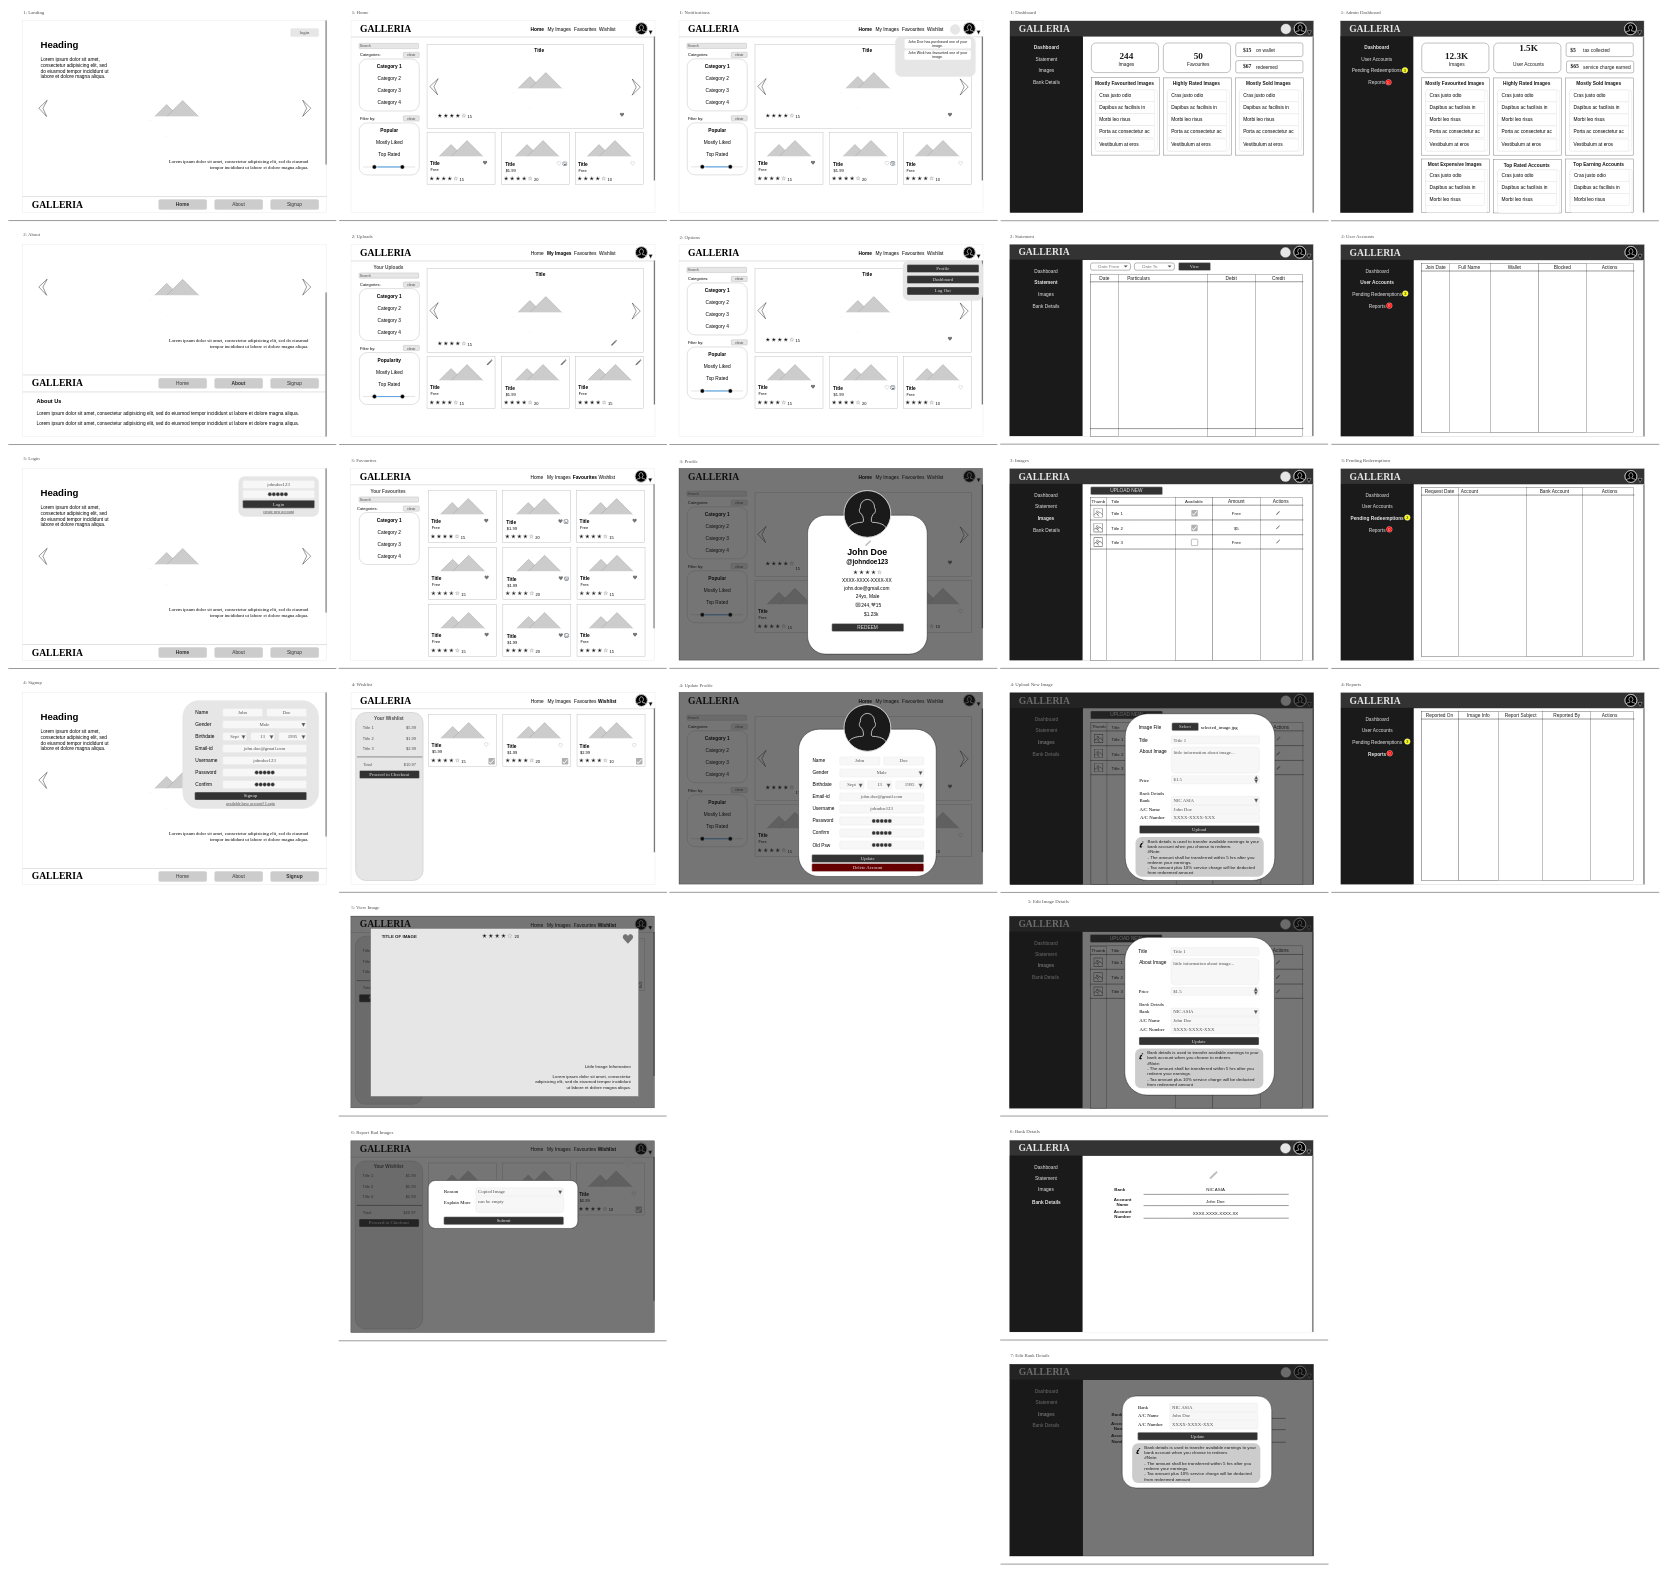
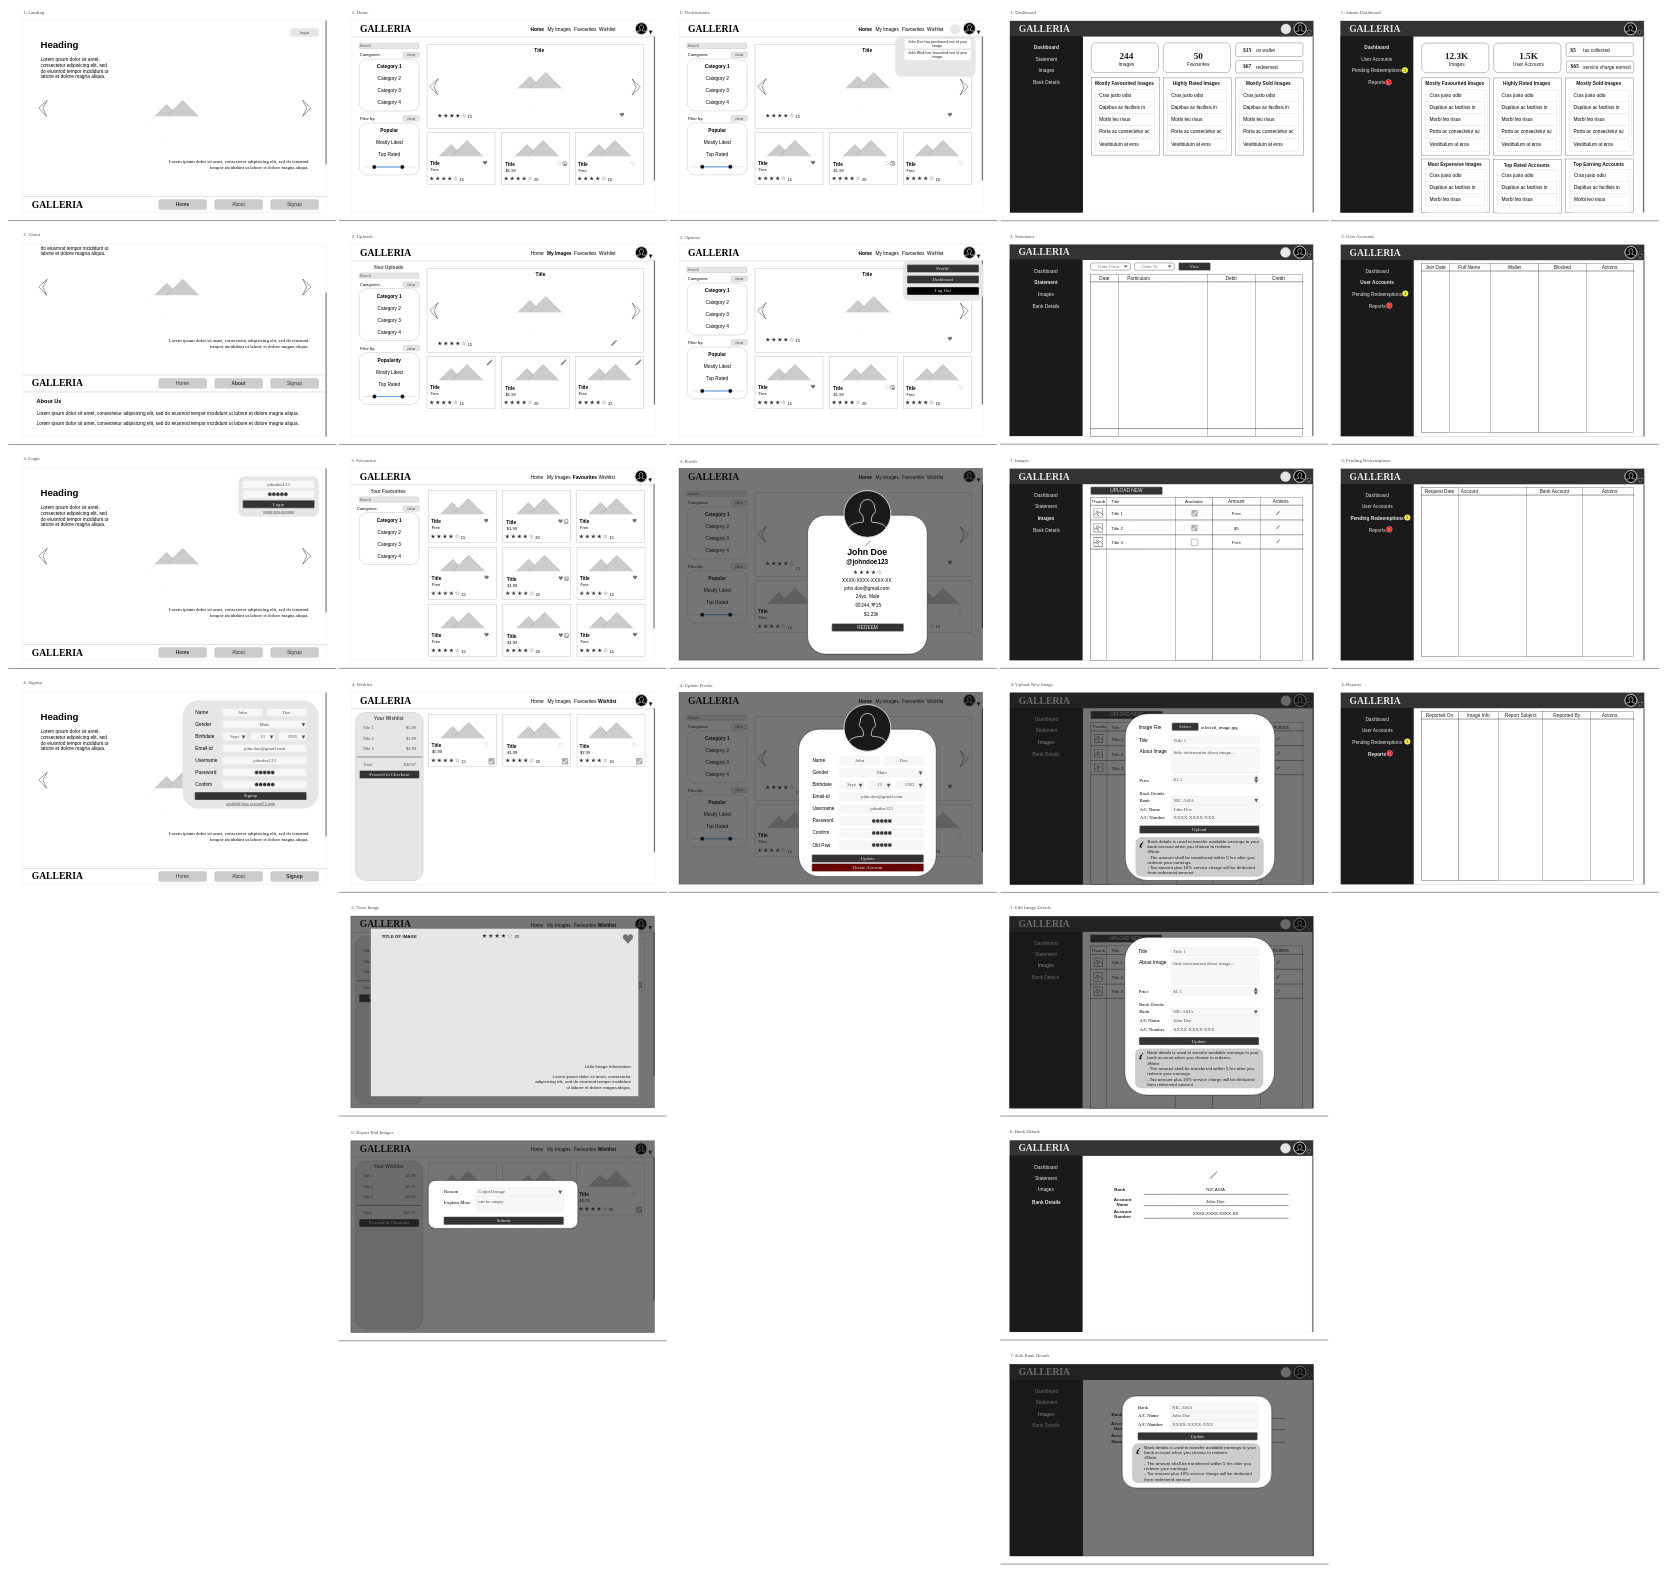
node "1.5K": moved (1529, 48) -> (1529, 56)
node "do eiusmod tempor incididunt ut labore et dolore magna aliqua.": added
node "Log Out": fillcolor #333333 -> #000000
node "5: Edit Image Details": moved (1059, 902) -> (1041, 908)
node "Submit": style solid -> dashed
